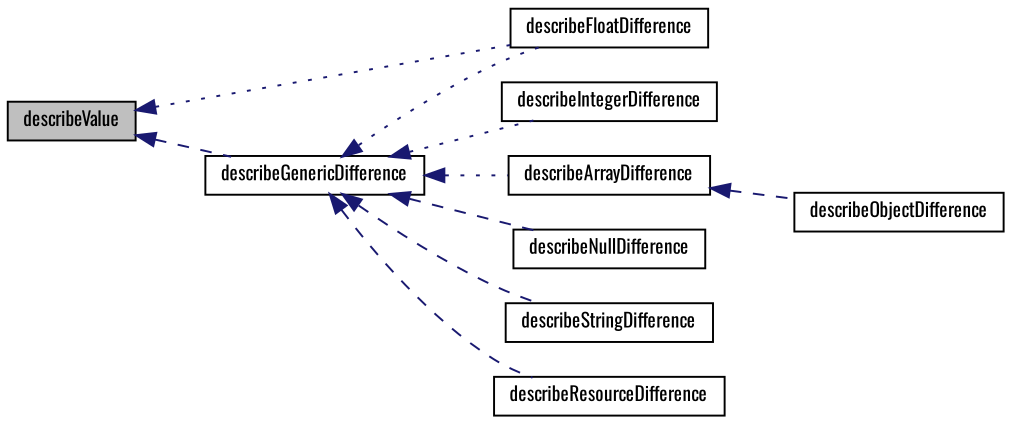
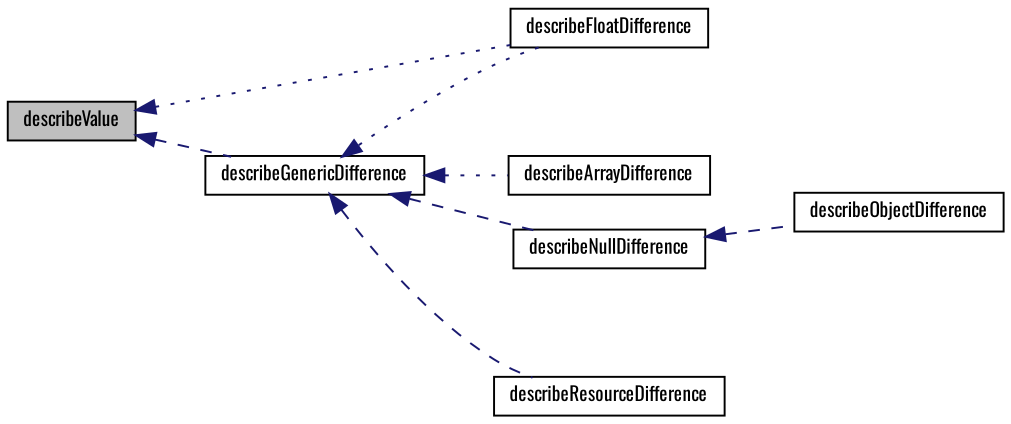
node "describeIntegerDifference": removed
edge "describeObjectDifference" -> "describeArrayDifference": now "describeObjectDifference" -> "describeNullDifference"
node "describeStringDifference": removed
